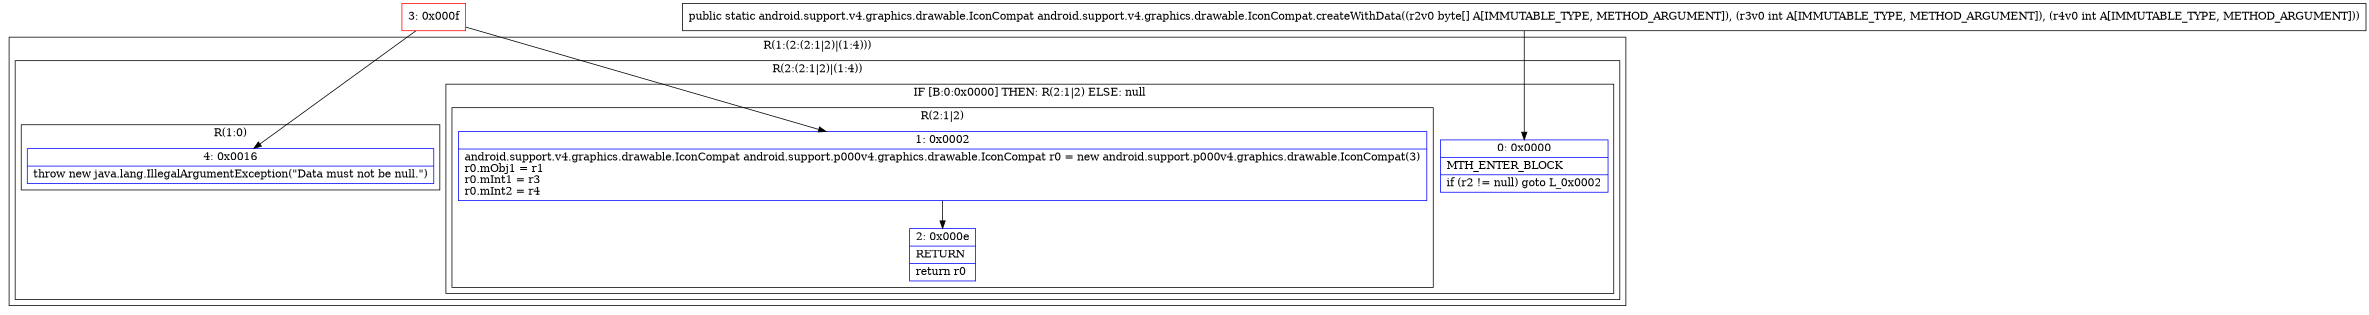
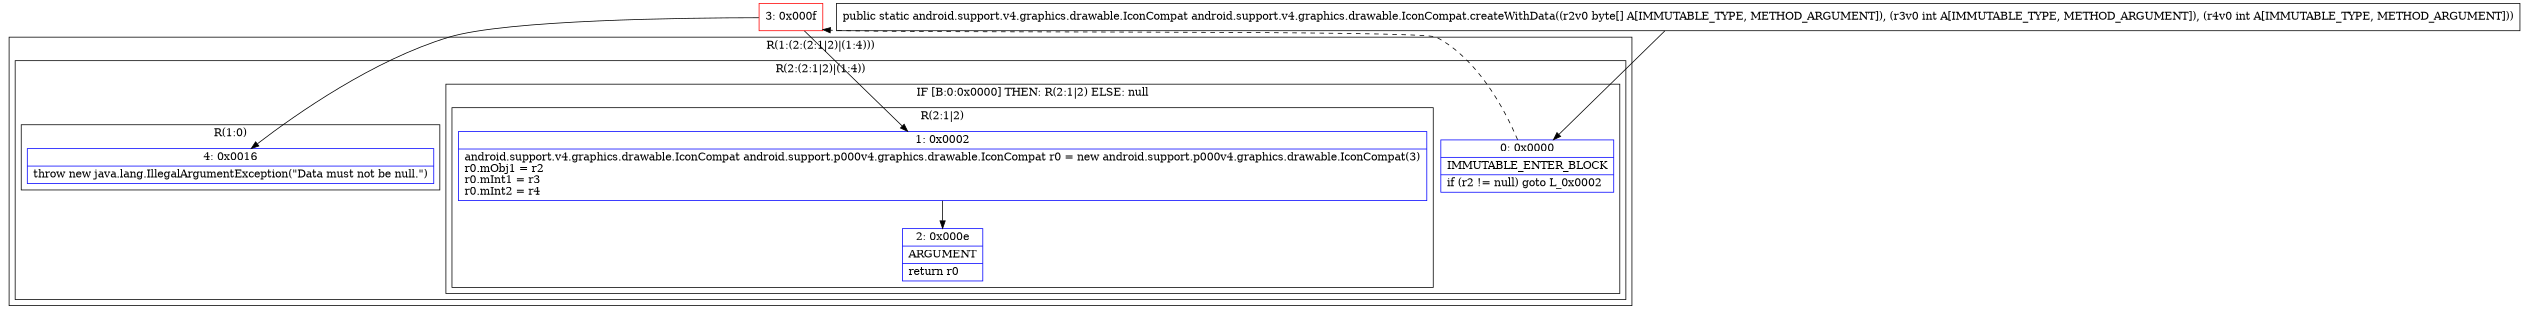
edge "0: 0x0000" -> "3: 0x000f": added
node "0: 0x0000": text "MTH_ENTER_BLOCK" -> "IMMUTABLE_ENTER_BLOCK"
node "1: 0x0002": text "r0.mObj1 = r1" -> "r0.mObj1 = r2"
node "2: 0x000e": text "RETURN" -> "ARGUMENT"
